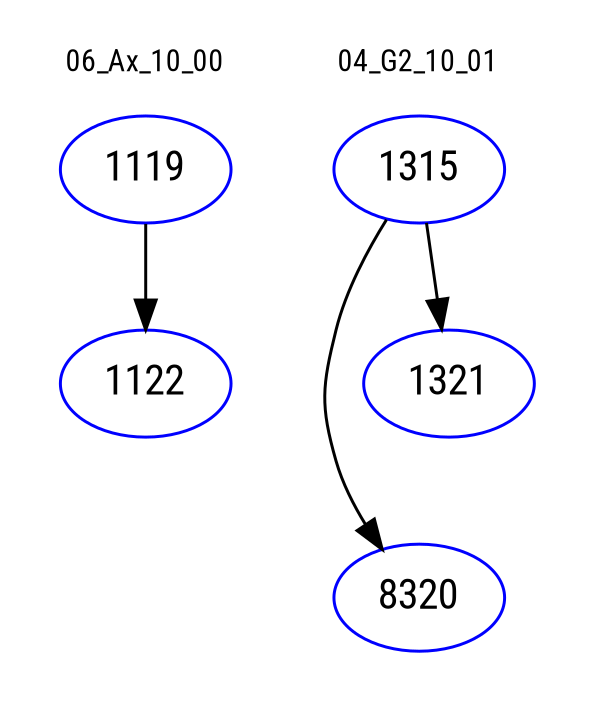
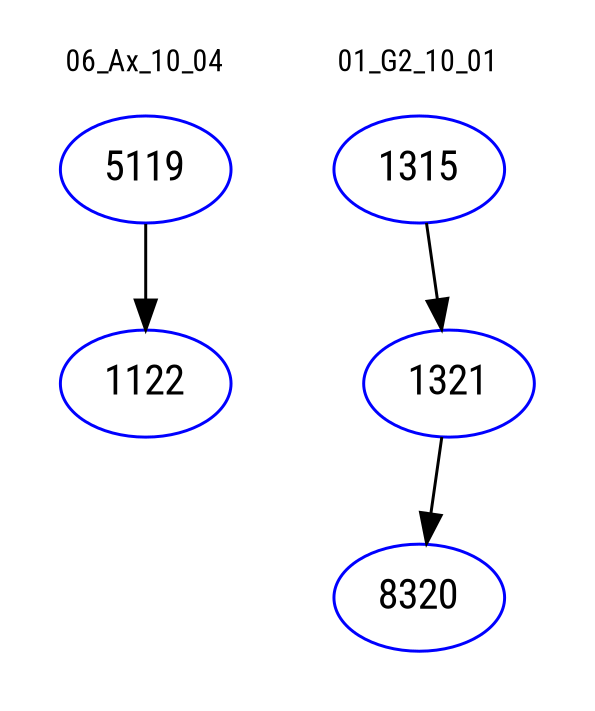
cluster "06_Ax_10_00": label "06_Ax_10_00" -> "06_Ax_10_04"
cluster "04_G2_10_01": label "04_G2_10_01" -> "01_G2_10_01"
node "1119": label "1119" -> "5119"
edge "1315" -> "8320": now "1321" -> "8320"
